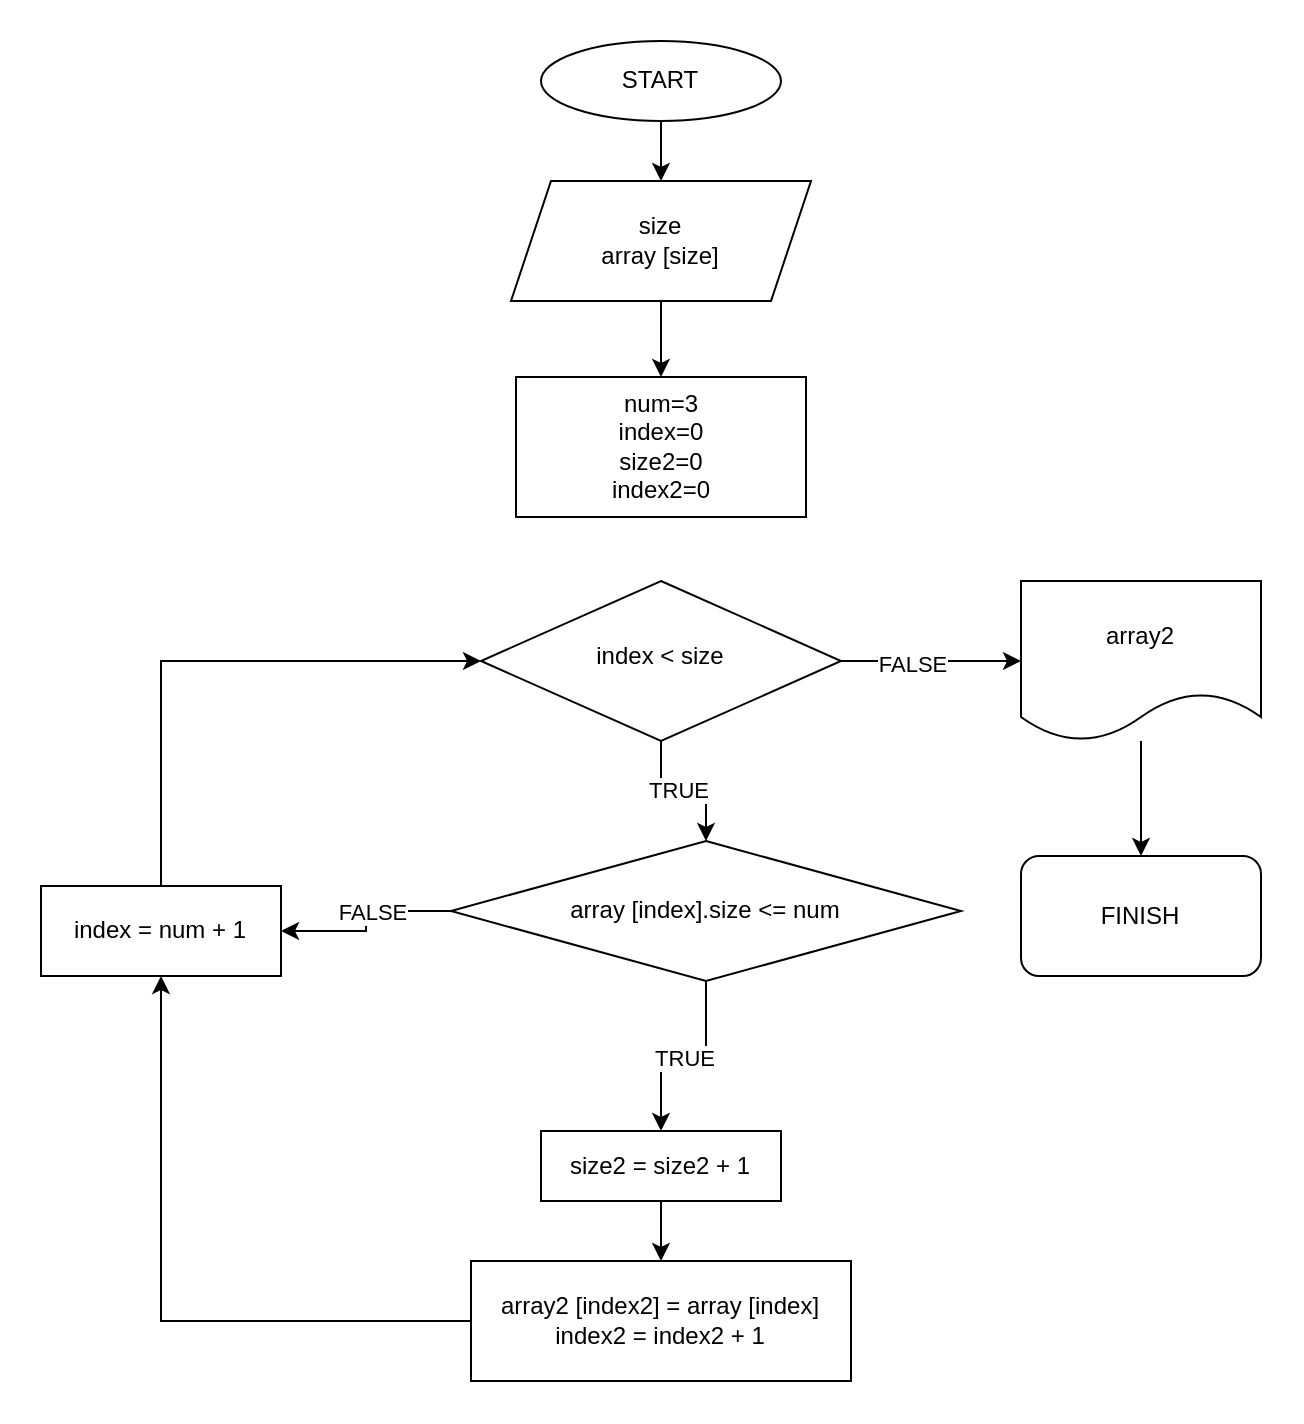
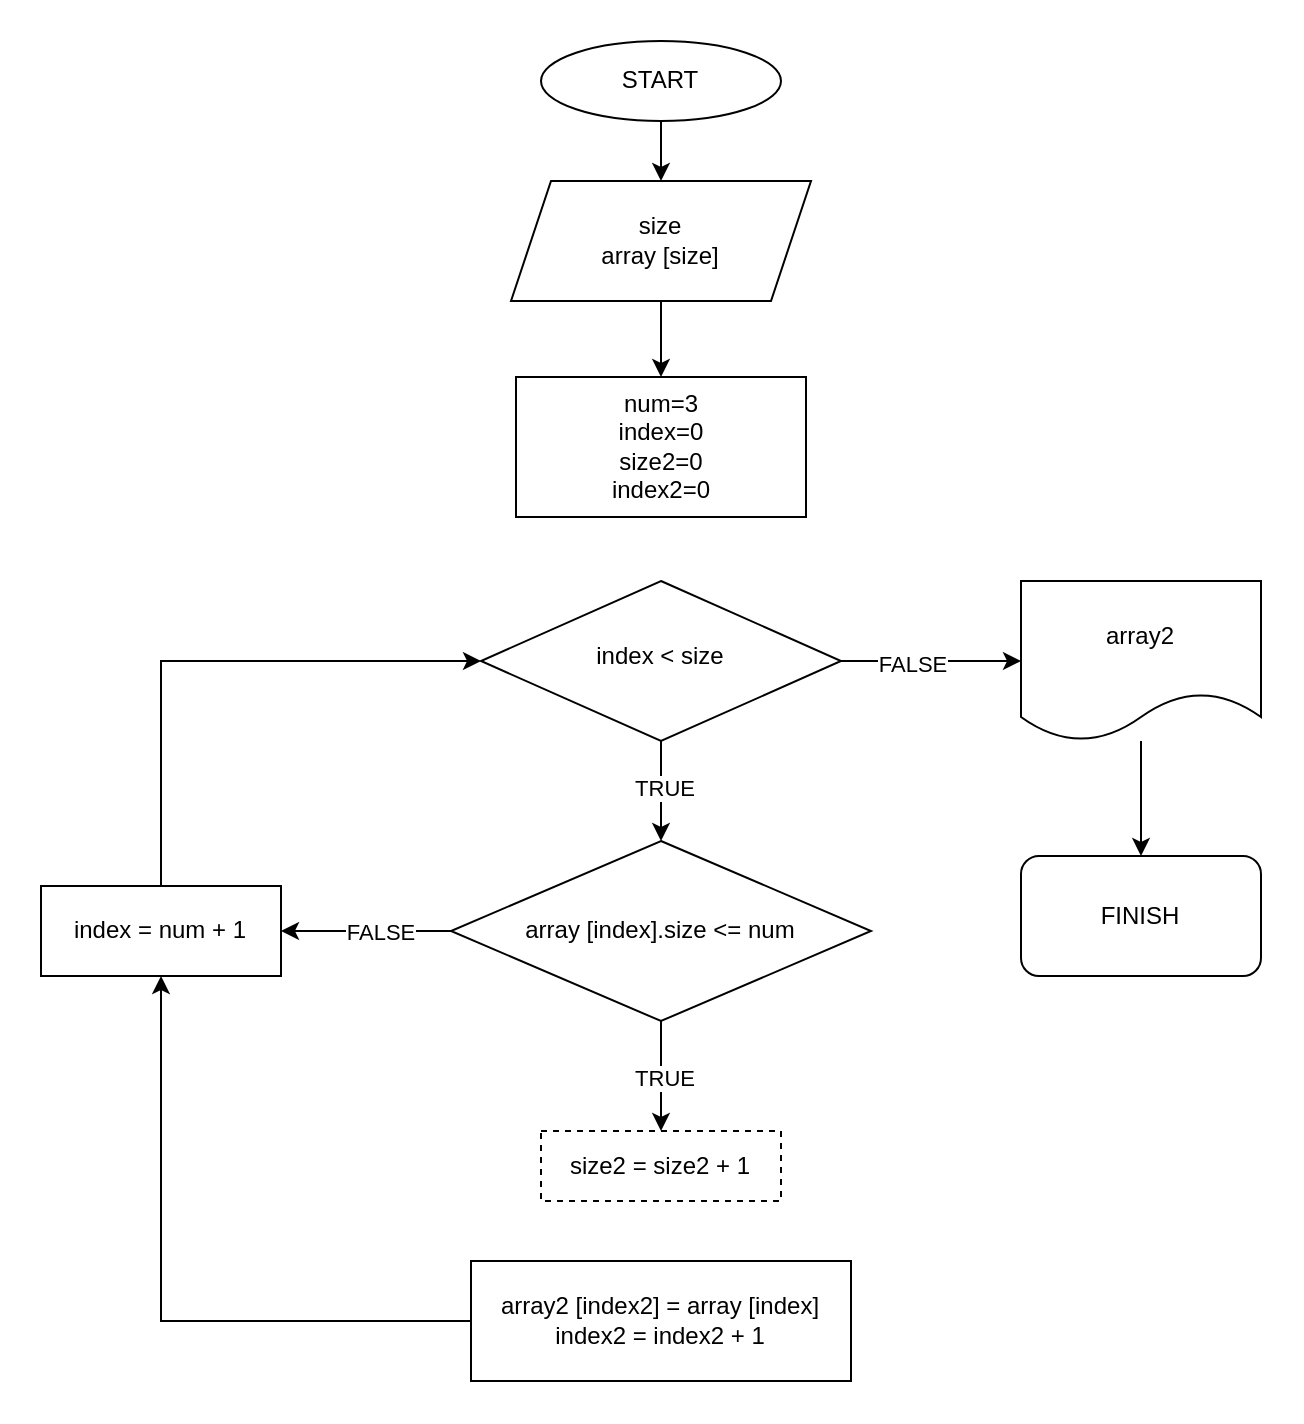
node "array [index].size <= num": size 510x140 -> 420x180
node "size2 = size2 + 1": style solid -> dashed
edge "size2 = size2 + 1" -> "array2 [index2] = array [index] index2 = index2 + 1": removed
